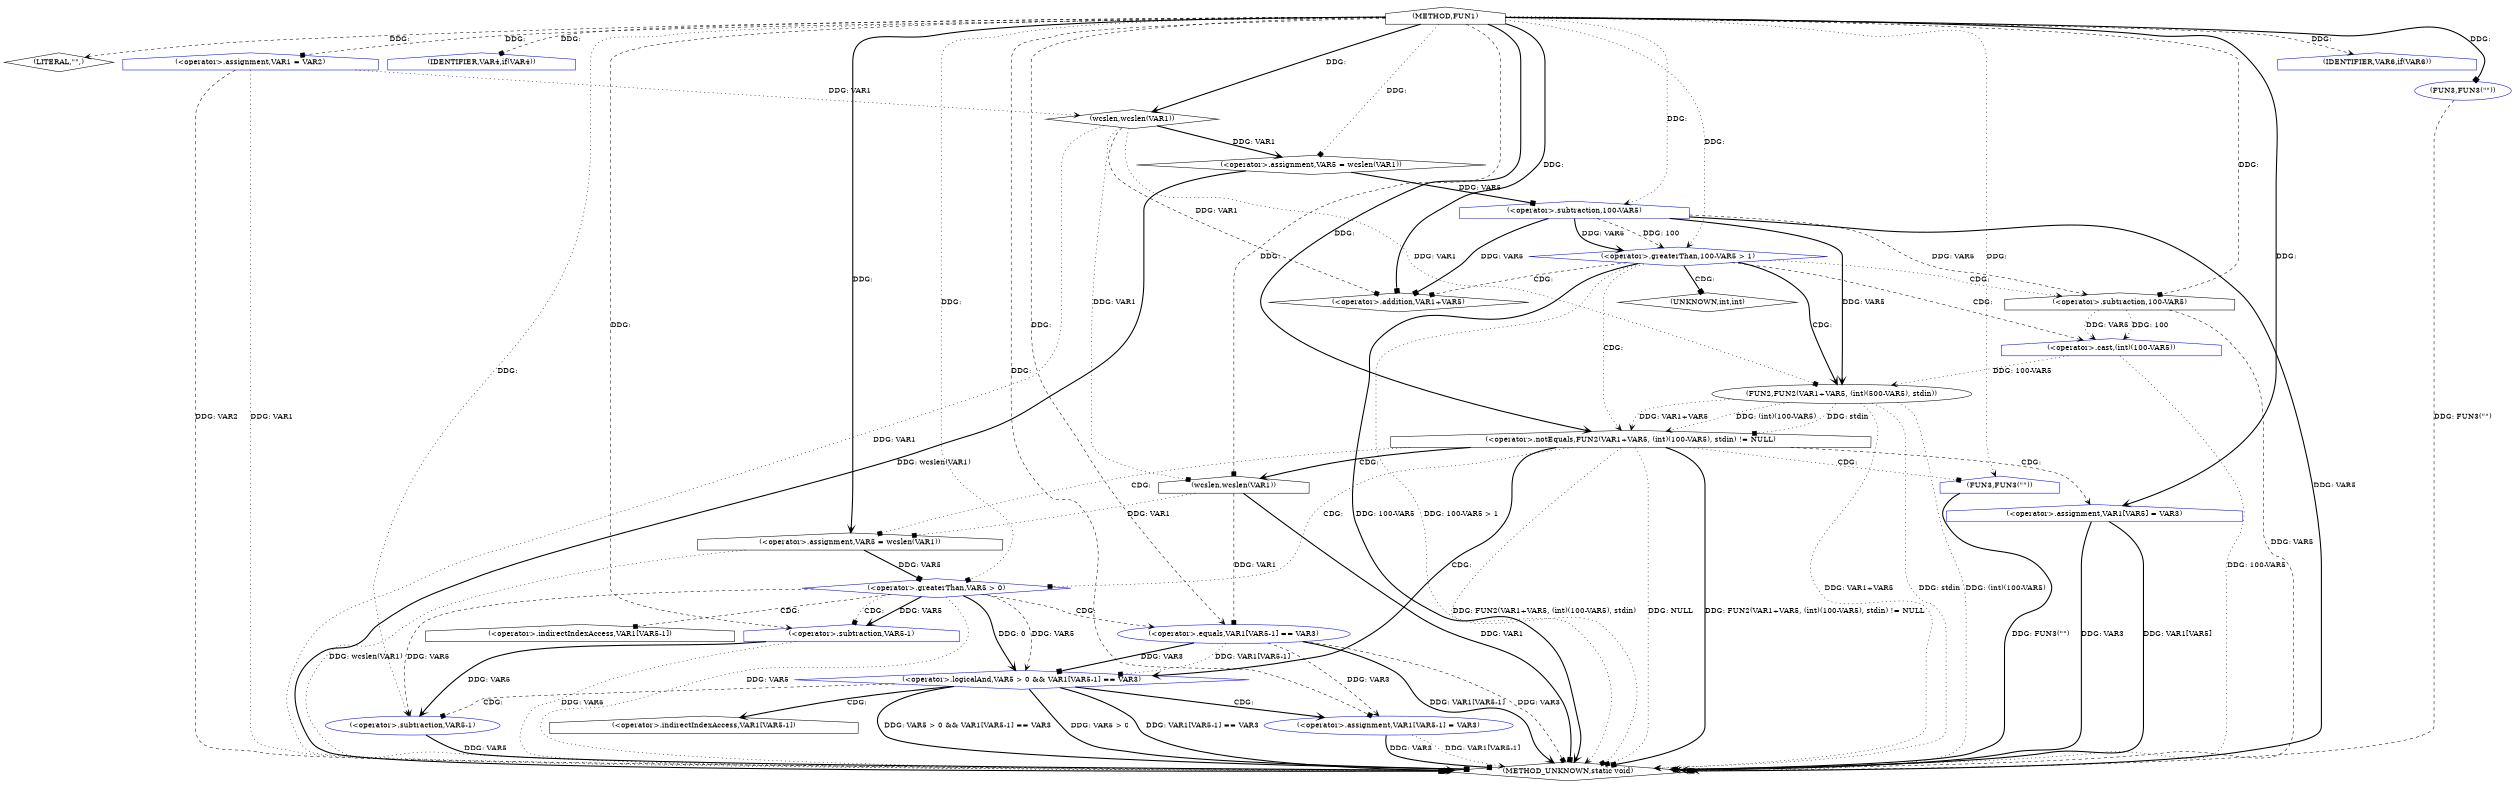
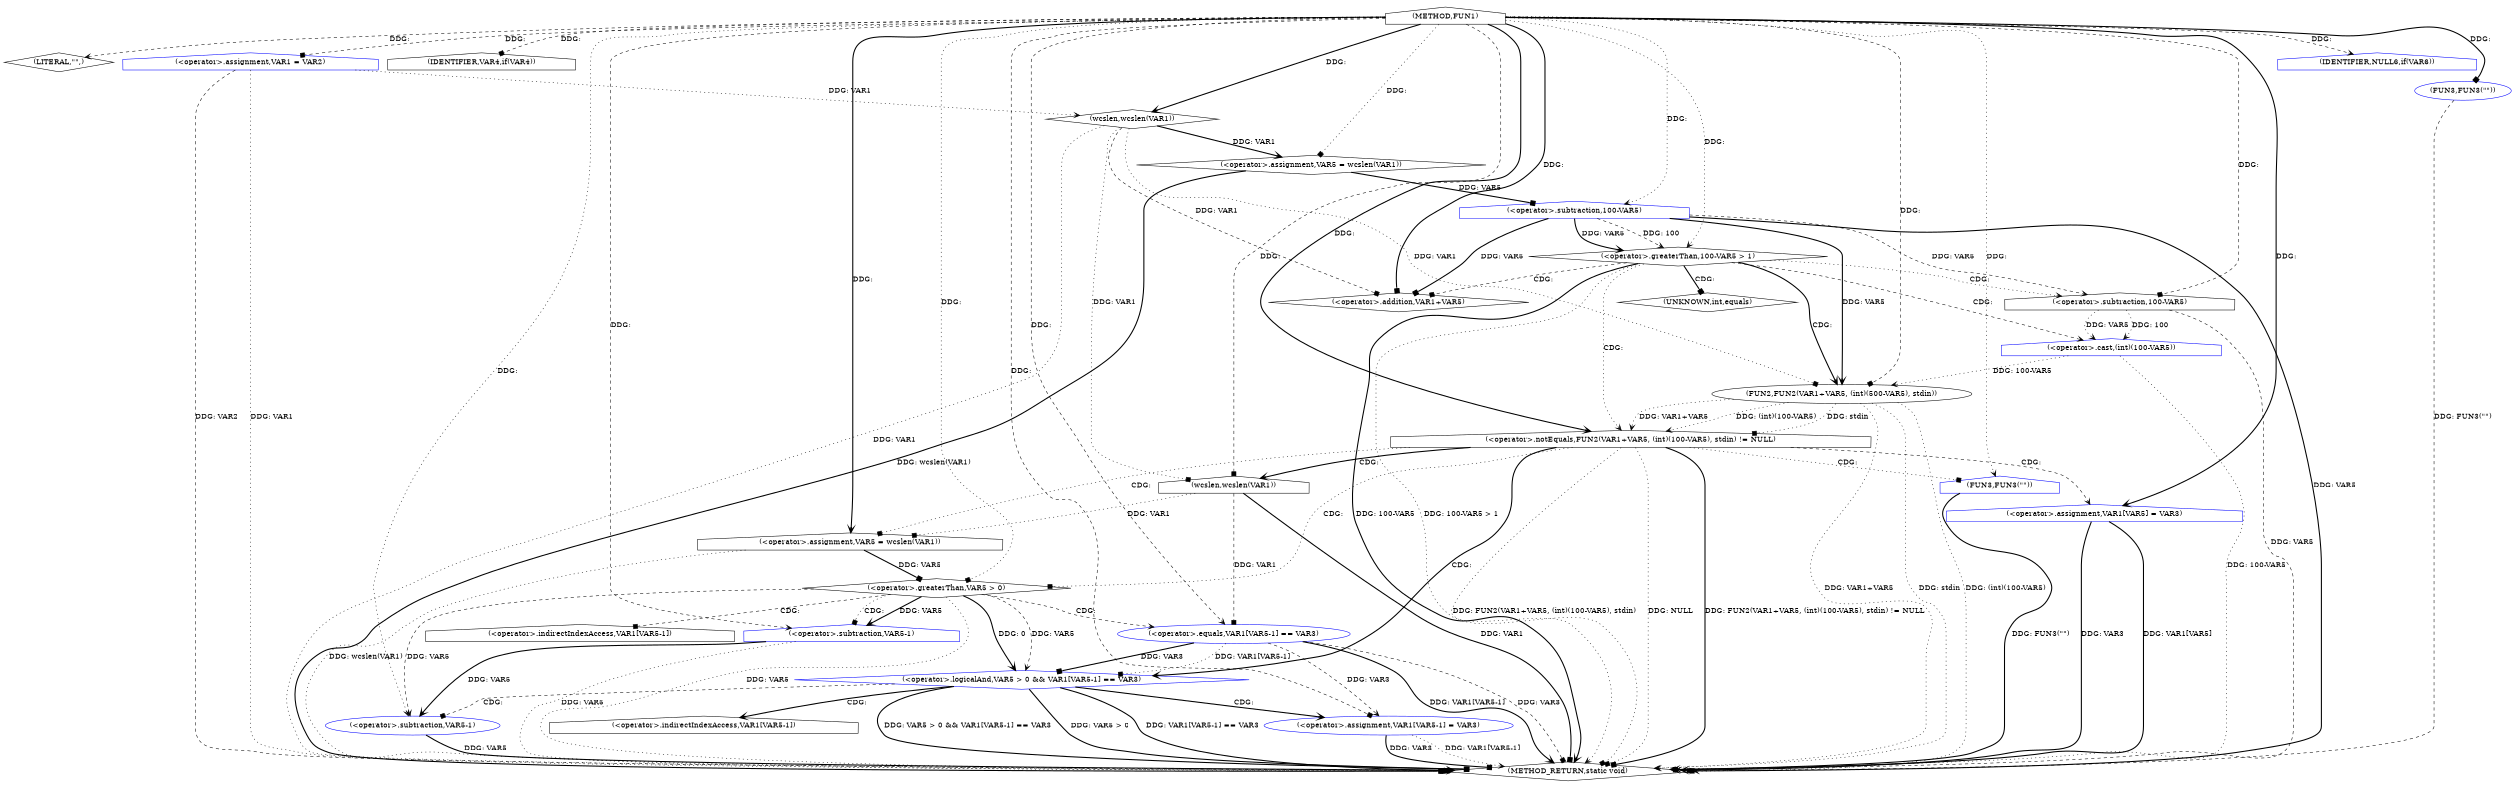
edge "(METHOD,FUN1)" -> "(FUN2,FUN2(VAR1+VAR5, (int)(500-VAR5), stdin))": added, label "DDG:"
node "(IDENTIFIER,VAR4,if(VAR4))": color blue -> black
node "(IDENTIFIER,VAR6,if(VAR6))": label "(IDENTIFIER,VAR6,if(VAR6))" -> "(IDENTIFIER,NULL6,if(VAR6))"
node "(<operator>.greaterThan,100-VAR5 > 1)": color blue -> black
node "(UNKNOWN,int,int)": label "(UNKNOWN,int,int)" -> "(UNKNOWN,int,equals)"
node "(<operator>.greaterThan,VAR5 > 0)": color blue -> black
node "(METHOD_UNKNOWN,static void)": label "(METHOD_UNKNOWN,static void)" -> "(METHOD_RETURN,static void)"
